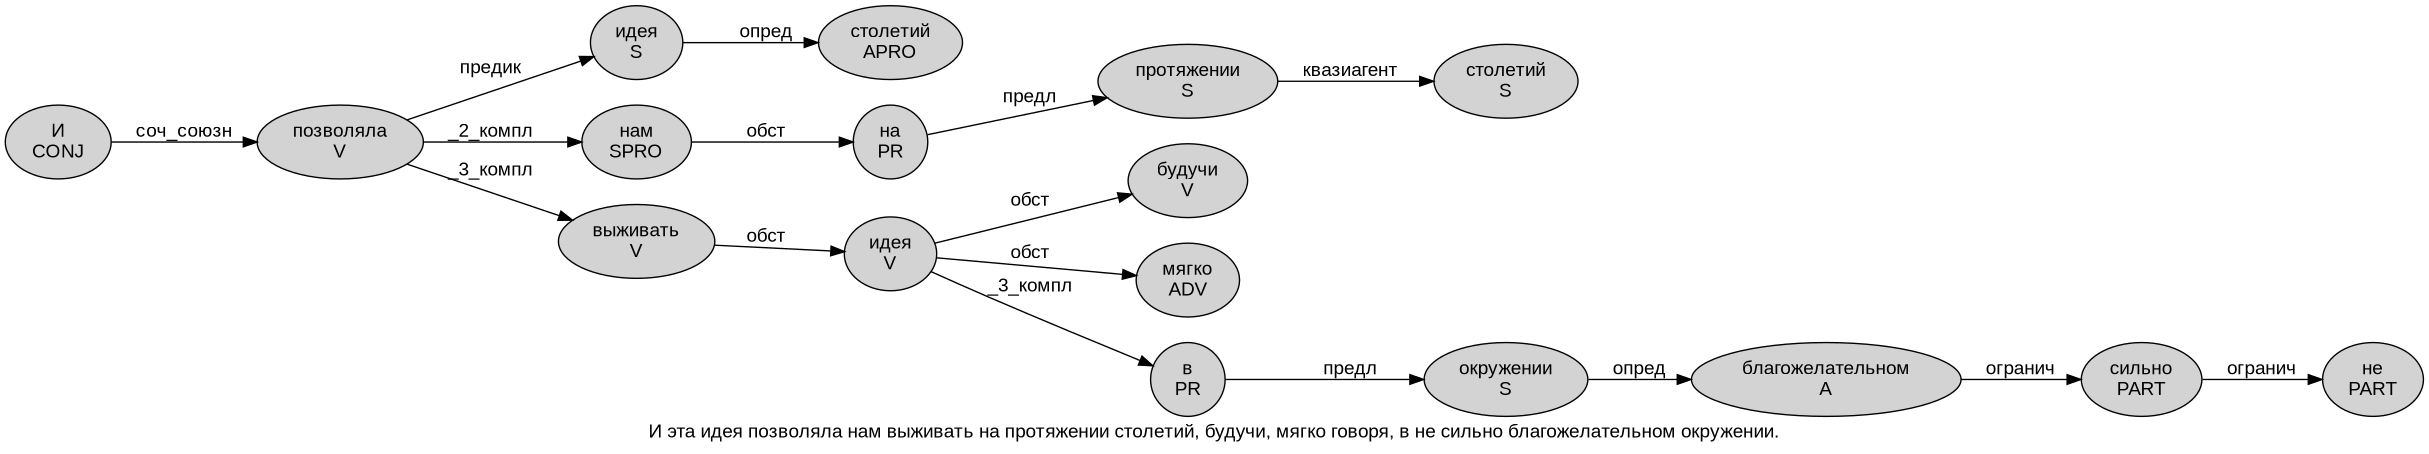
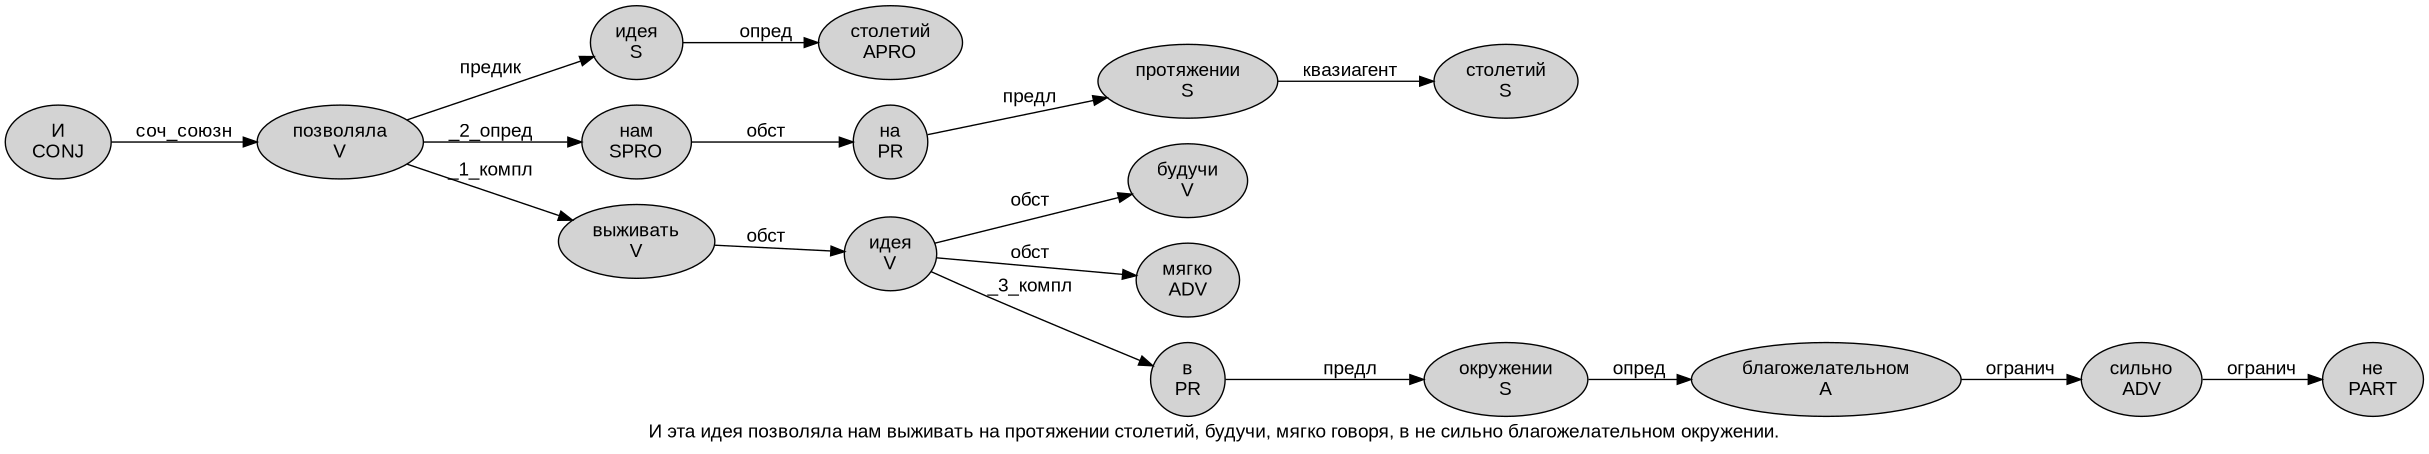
edge "позволяла V" -> "нам SPRO": label "_2_компл" -> "_2_опред"
edge "позволяла V" -> "выживать V": label "_3_компл" -> "_1_компл"
node "сильно PART": label "сильно PART" -> "сильно ADV"
